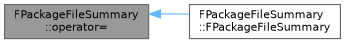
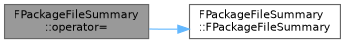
edge "FPackageFileSummary ::FPackageFileSummary" -> "FPackageFileSummary ::operator=": reversed
